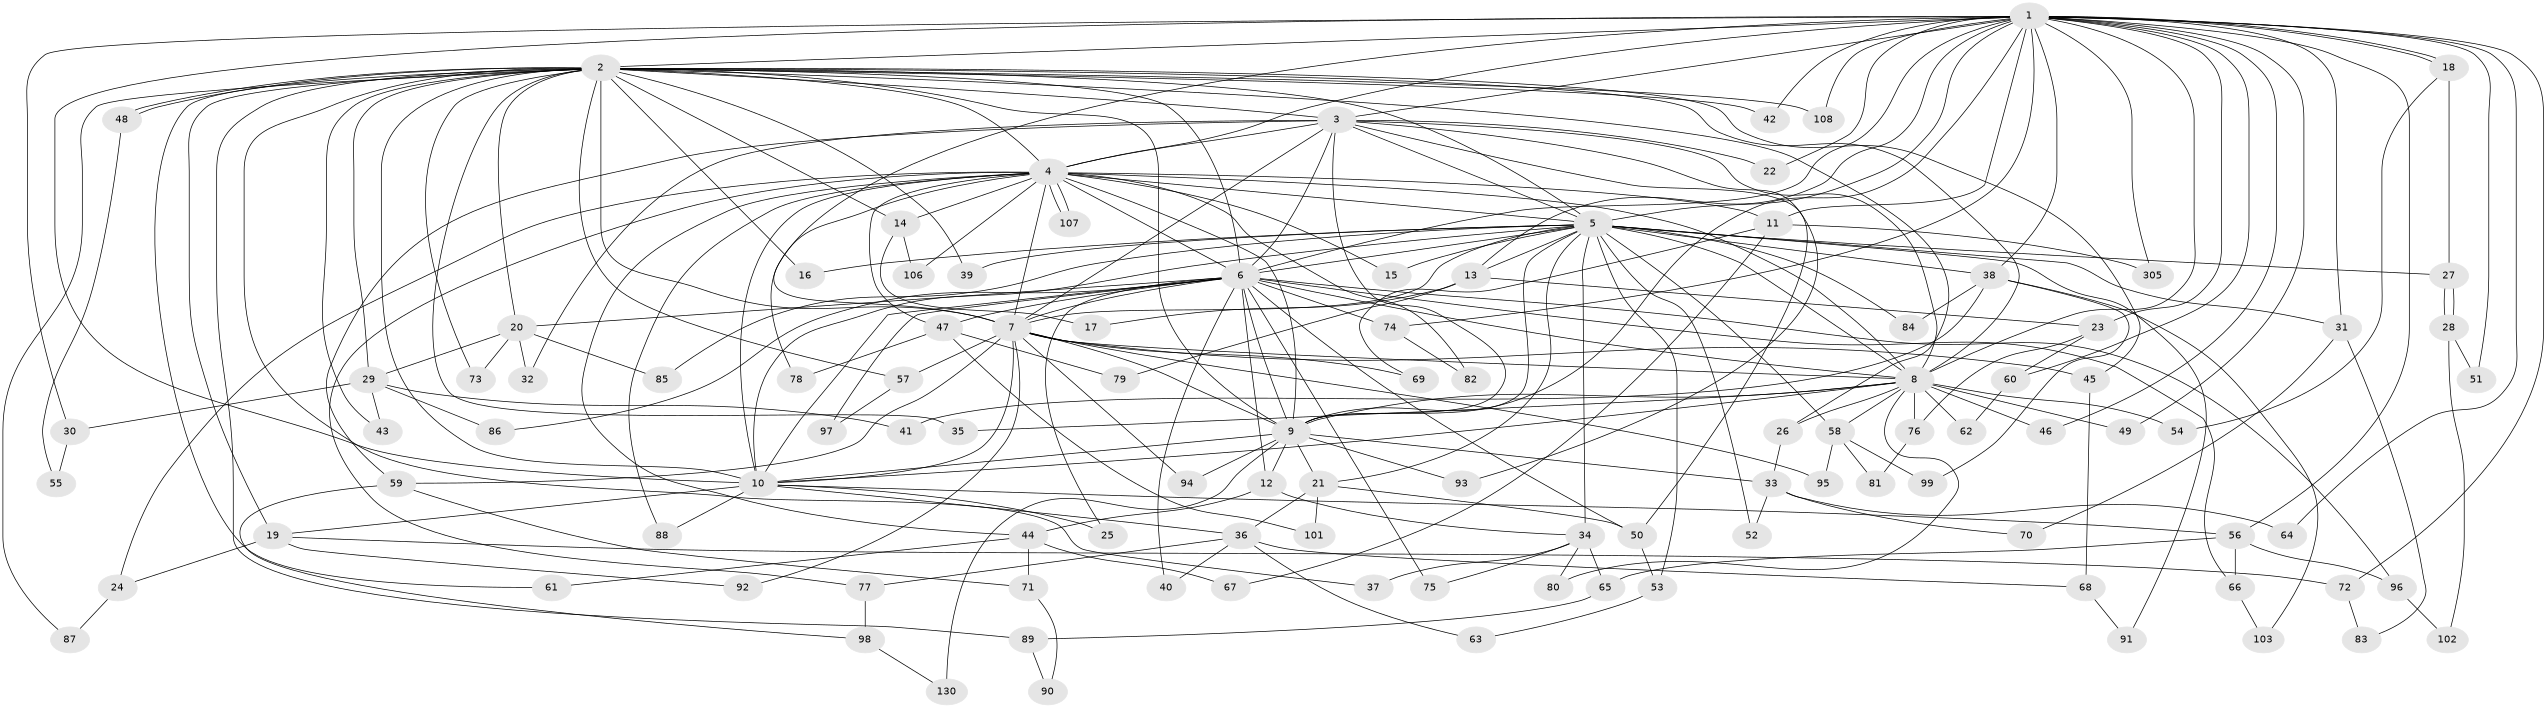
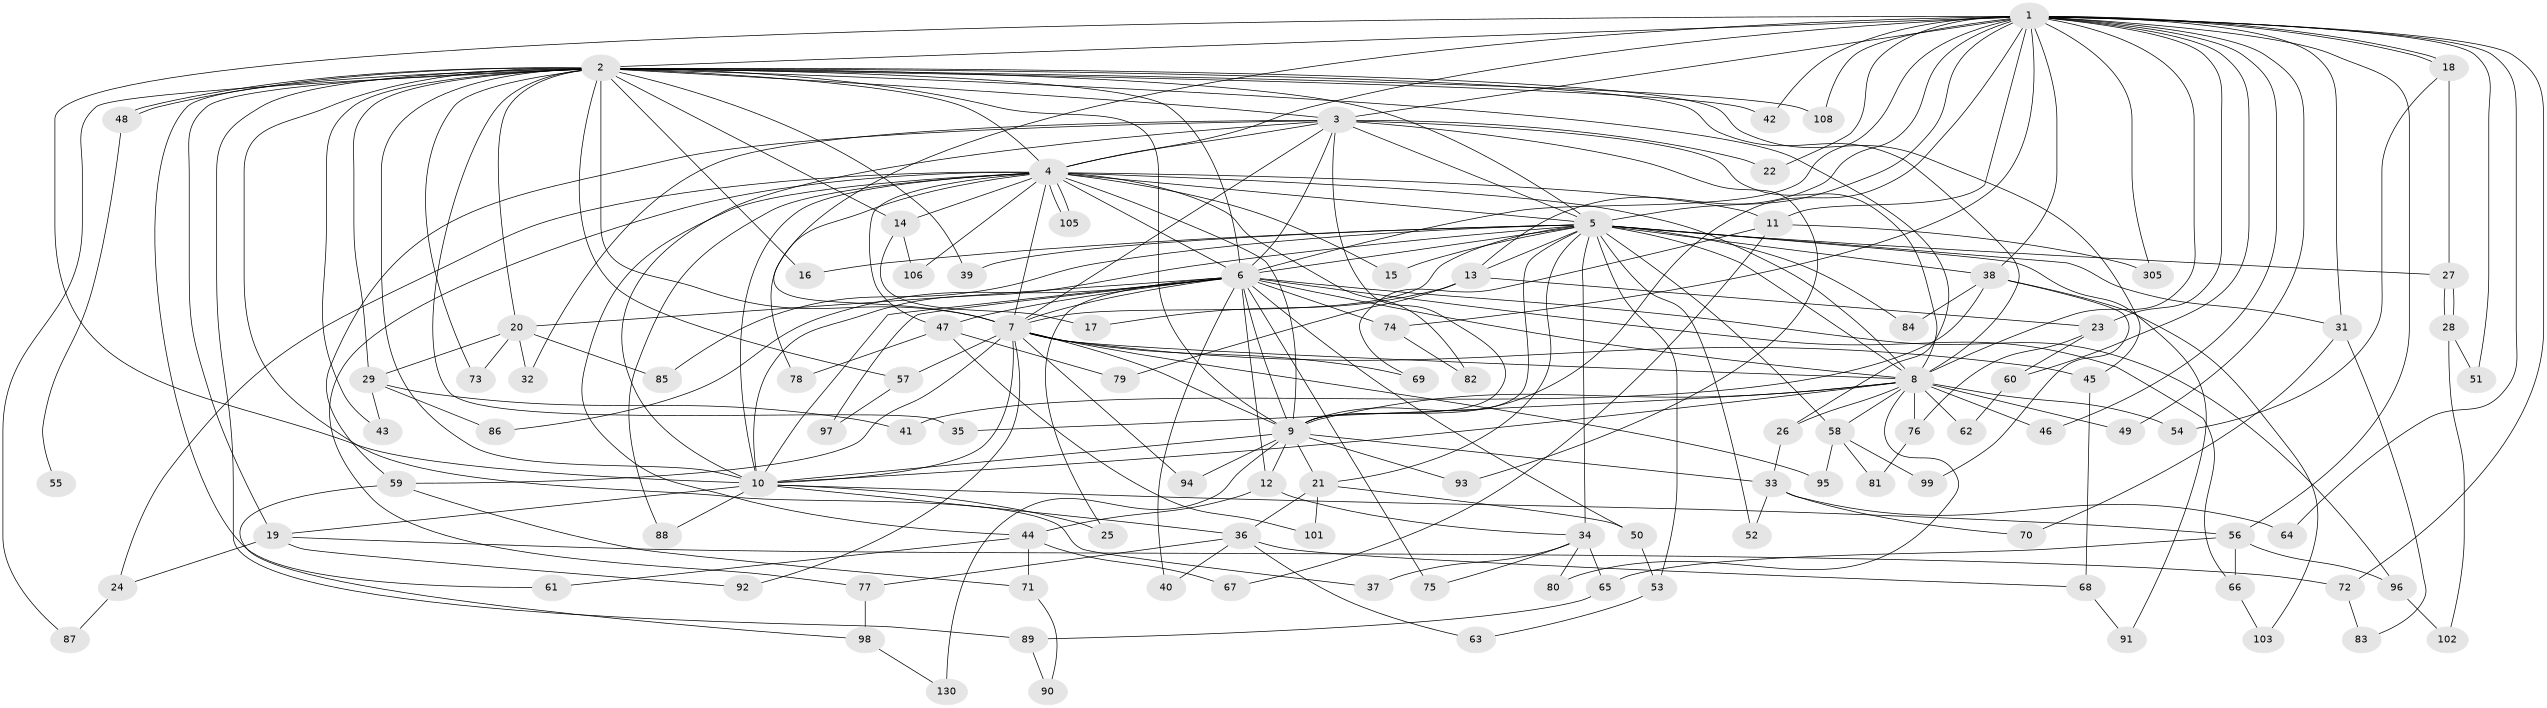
edge "3" -- "50": now "3" -- "10"
node "107": label "107" -> "105"
node "30": removed
